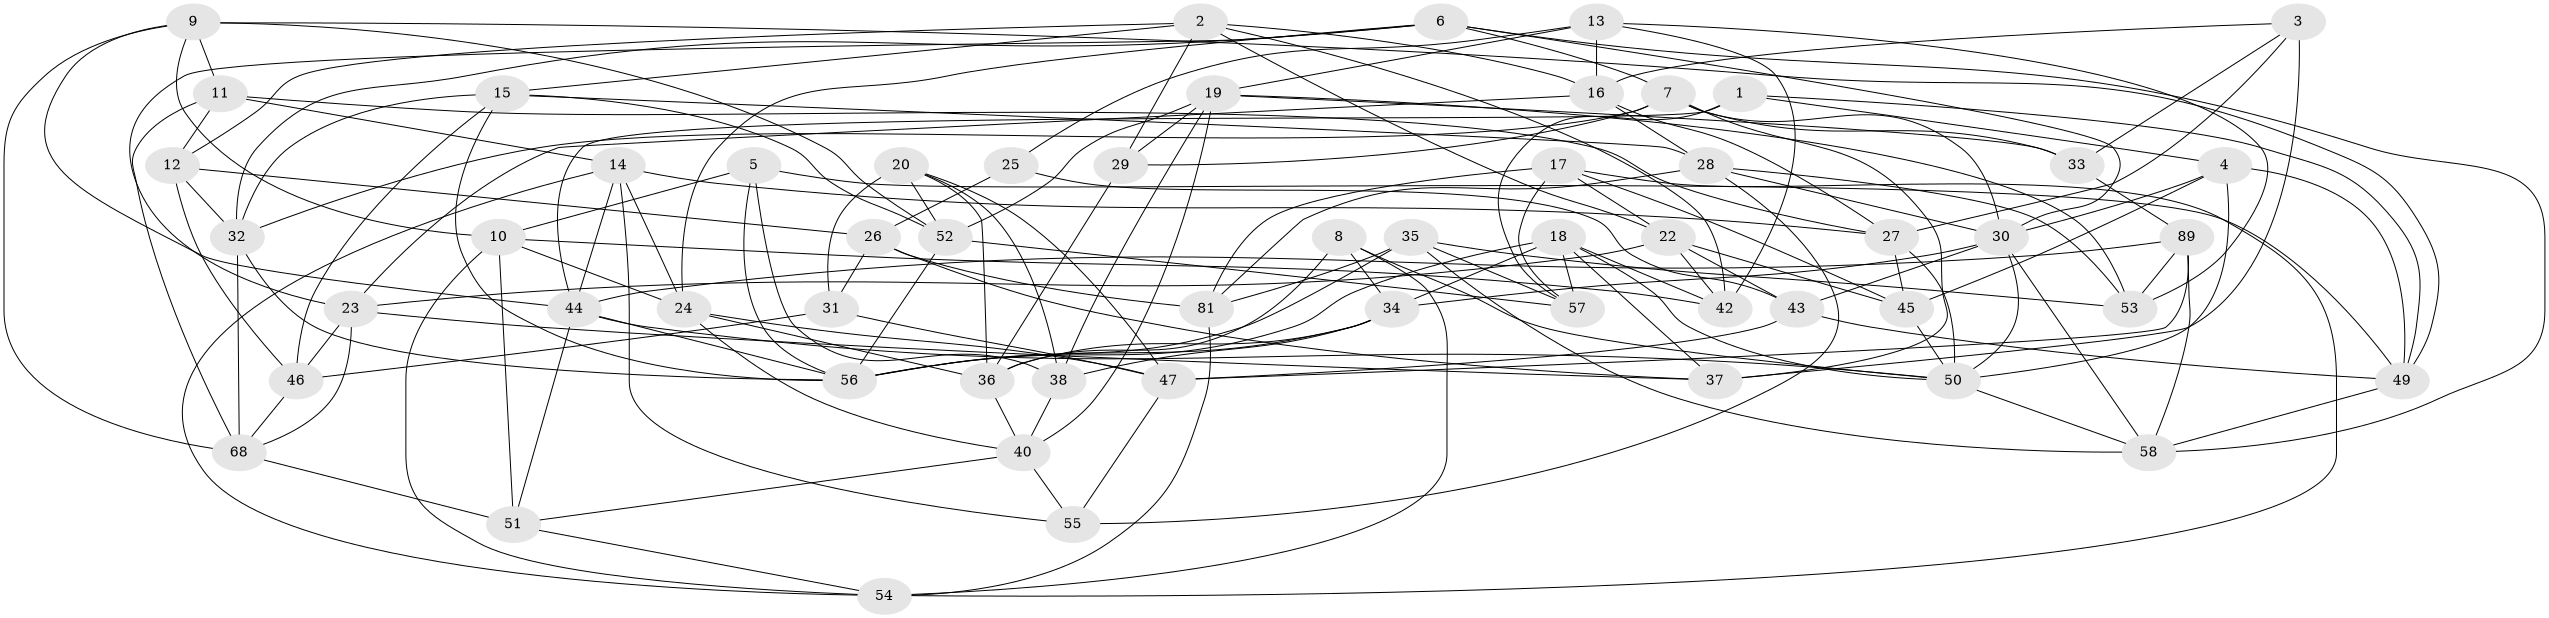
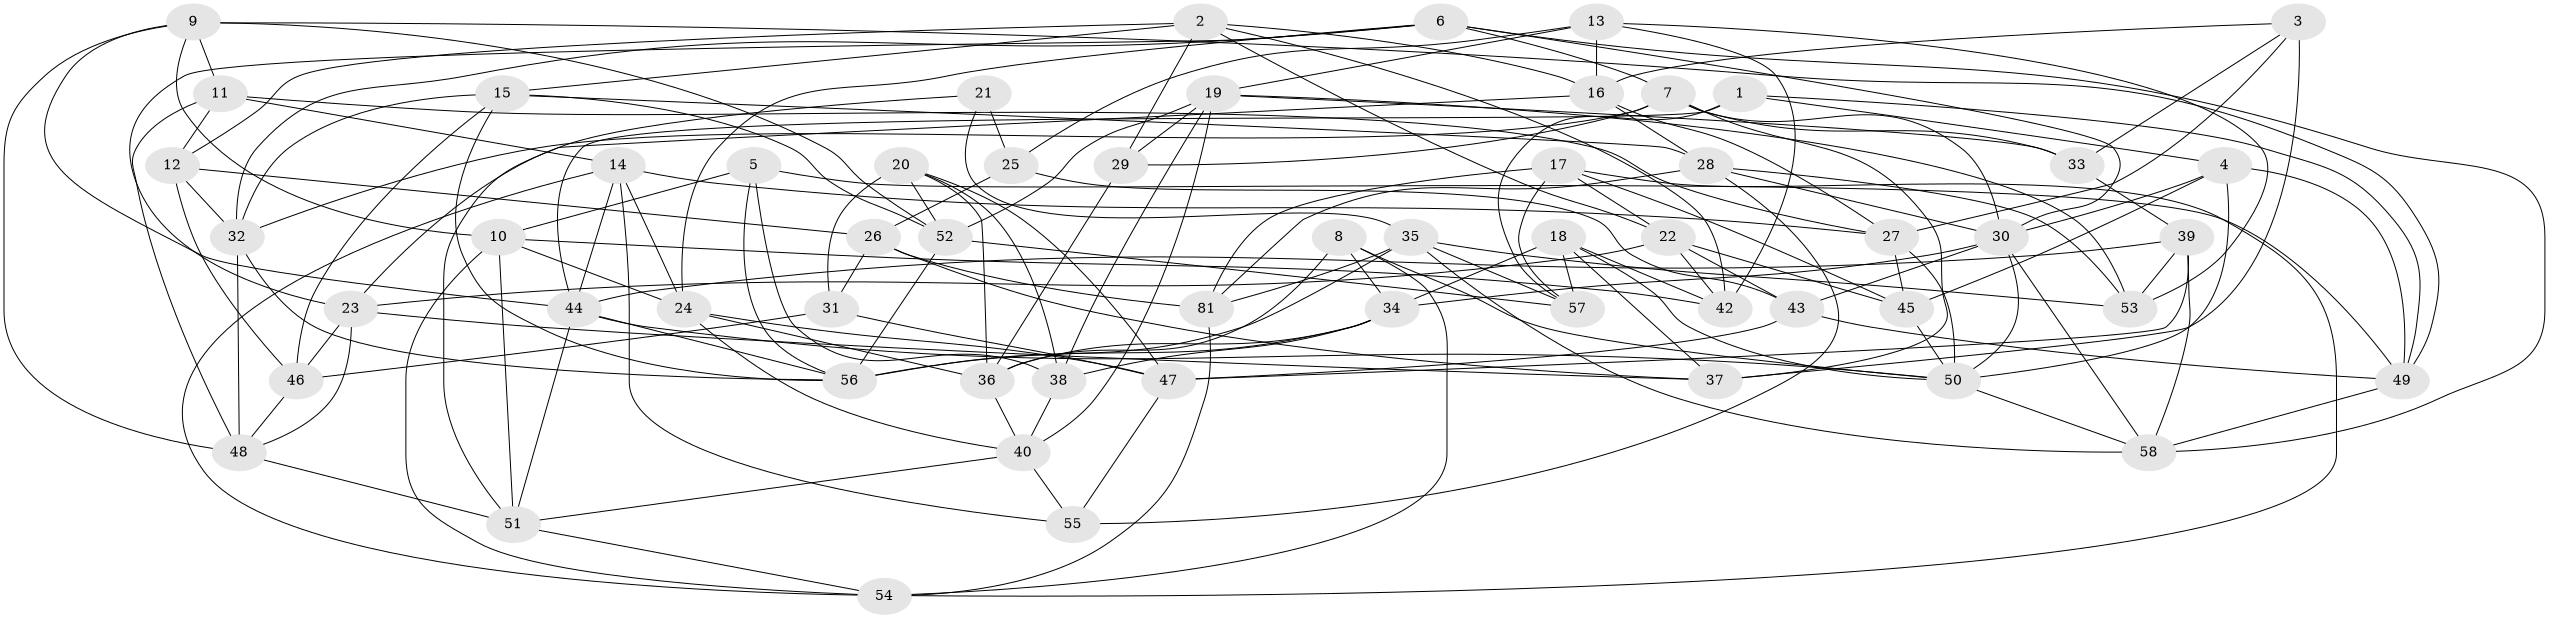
node "21": added
node "89": label "89" -> "39"
edge "18" -- "56": removed
node "68": label "68" -> "48"
